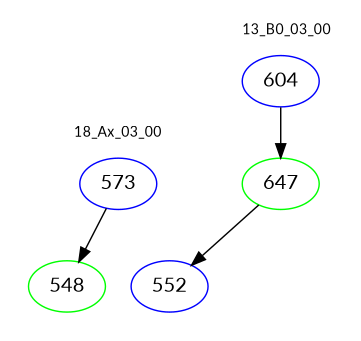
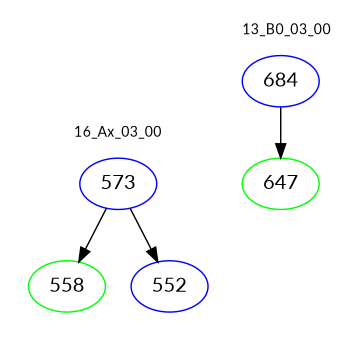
node "604": label "604" -> "684"
cluster "18_Ax_03_00": label "18_Ax_03_00" -> "16_Ax_03_00"
edge "647" -> "552": now "573" -> "552"
node "548": label "548" -> "558"
